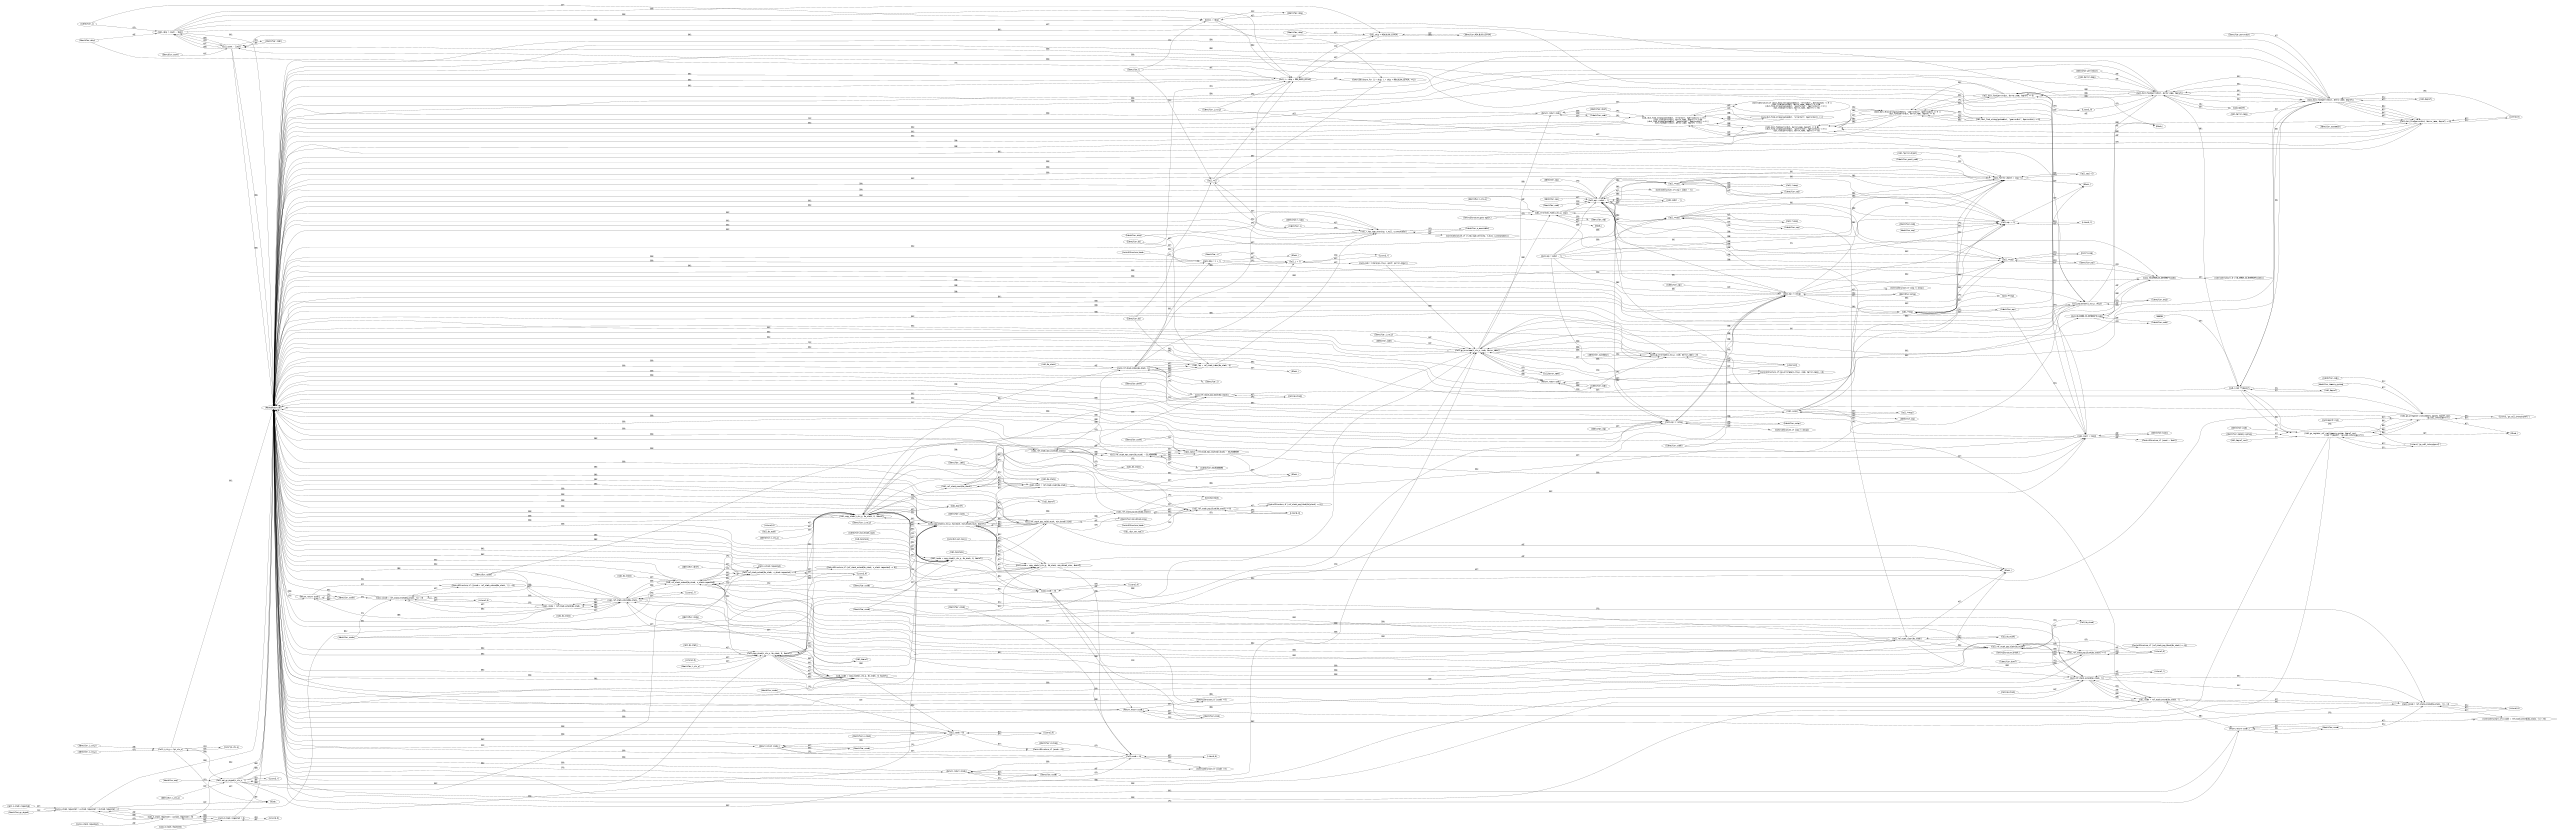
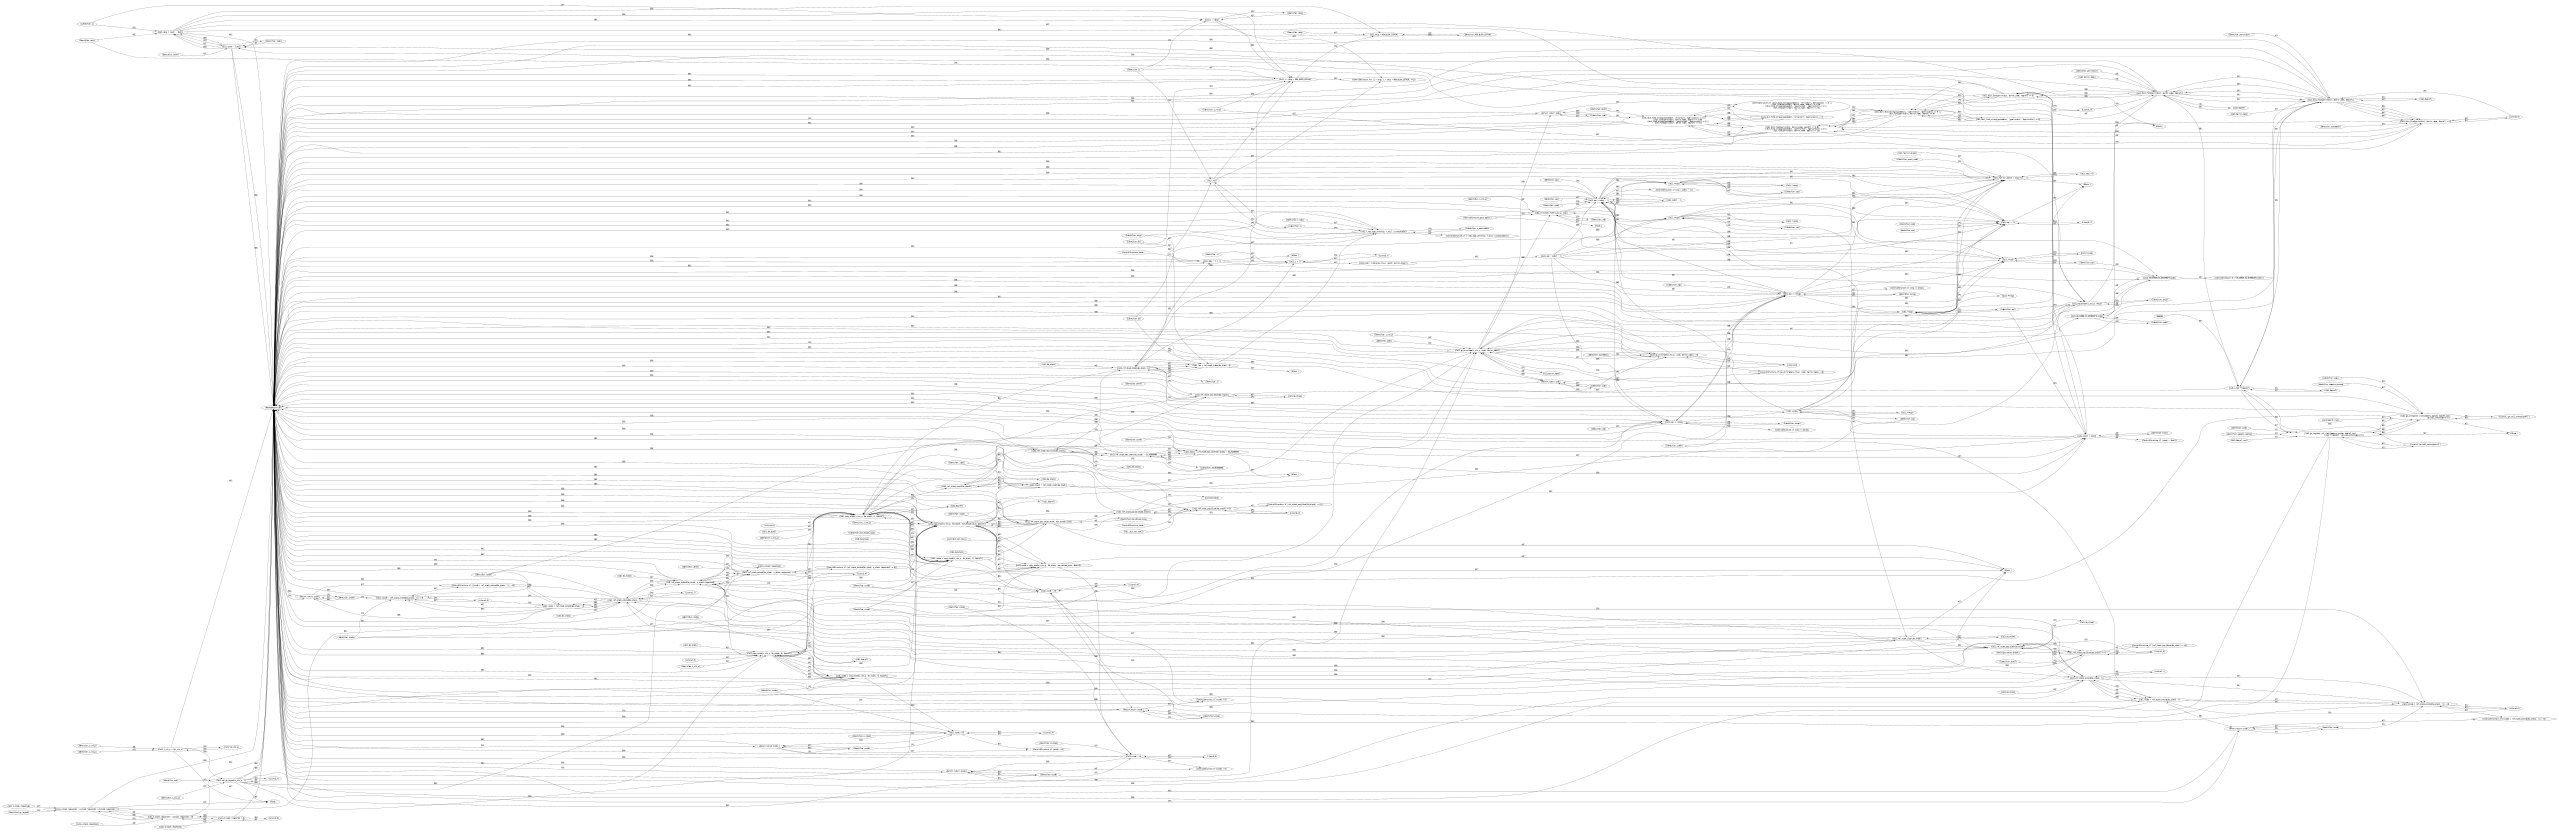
edge "(Call,skip + MIN_BLOCK_ESTACK)" -> "(Call,i < skip + MIN_BLOCK_ESTACK)": removed, label "AST:"
edge "(Call,code = interp(pi_ctx_p, epref, perror_object))" -> "(Call,gs_errorname(i_ctx_p, code, &error_name))": now "(Call,code = interp(pi_ctx_p, epref, perror_object))" -> "(Call,osp = osbot - 1)"
